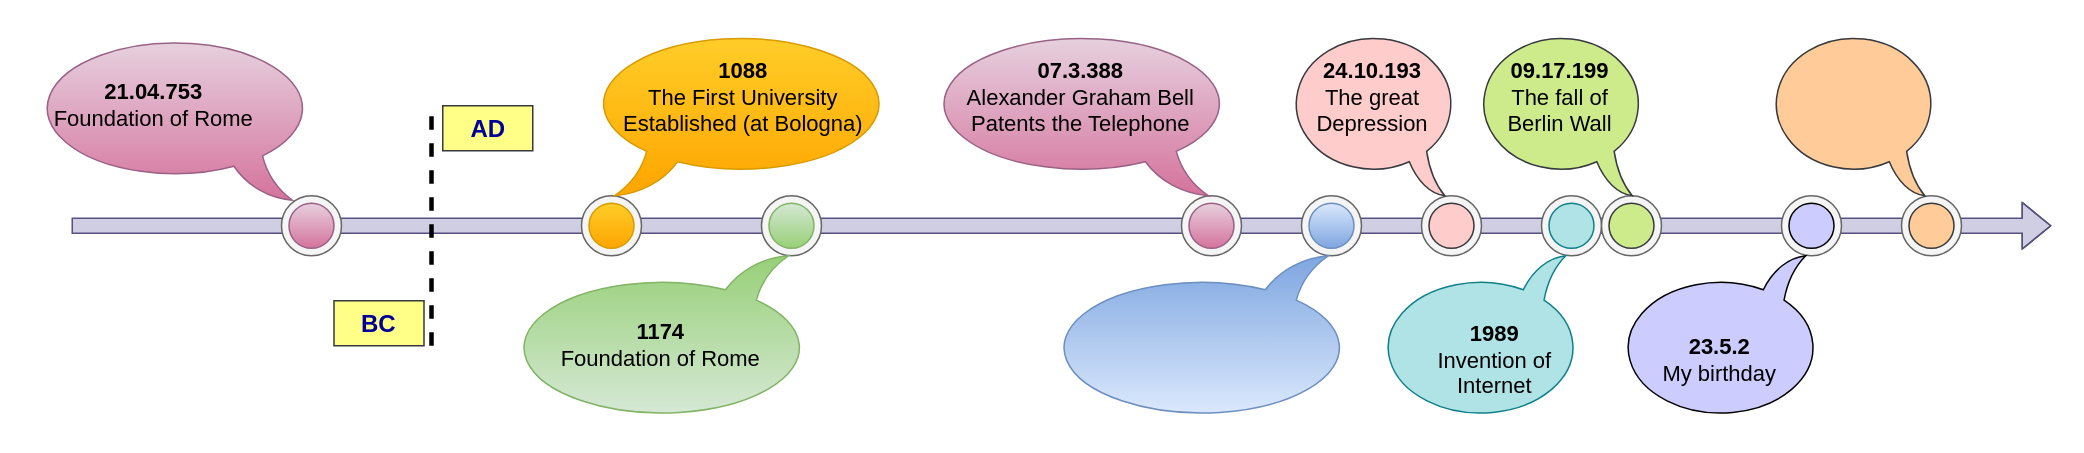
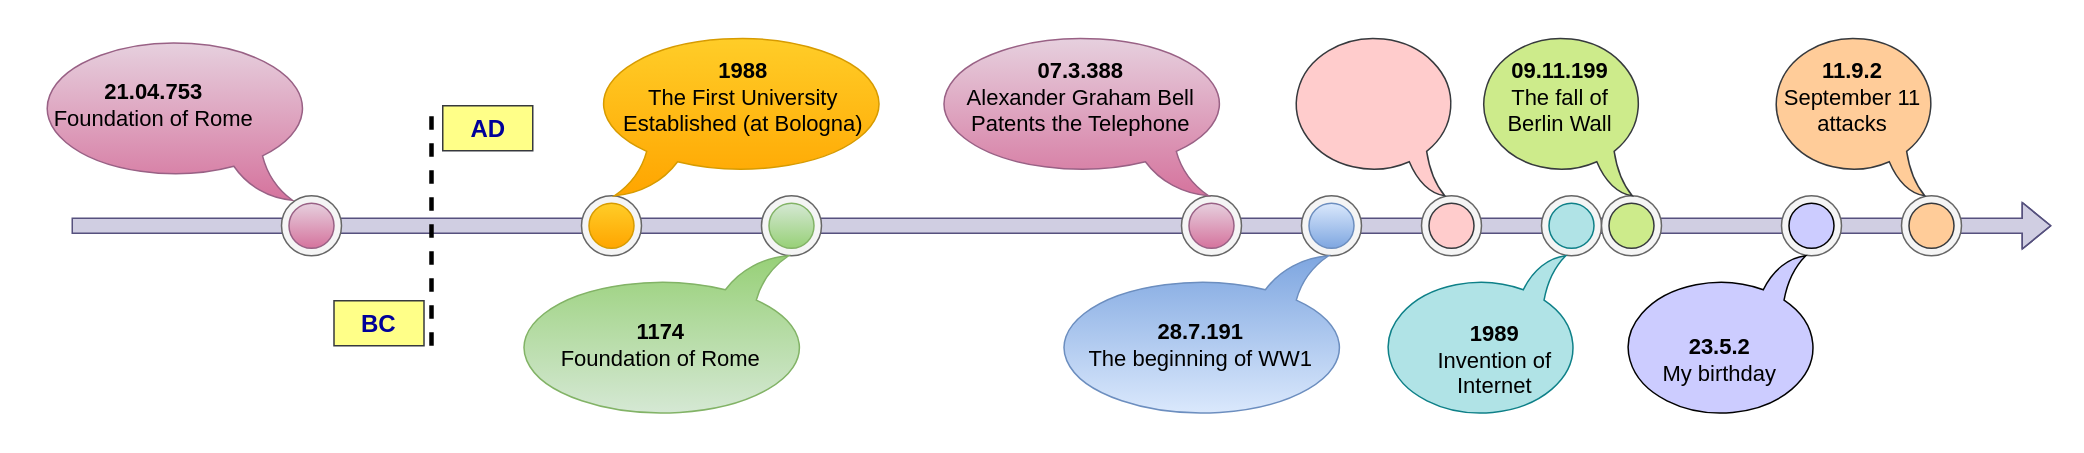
node "1088 The First University Established (at Bologna)": label "1088 The First University Established (at Bologna)" -> "1988 The First University Established (at Bologna)"
node "24.10.193 The great Depression": removed
node "09.17.199 The fall of Berlin Wall": label "09.17.199 The fall of Berlin Wall" -> "09.11.199 The fall of Berlin Wall"
node "11.9.2 September 11 attacks": added
node "28.7.191 The beginning of WW1": added
